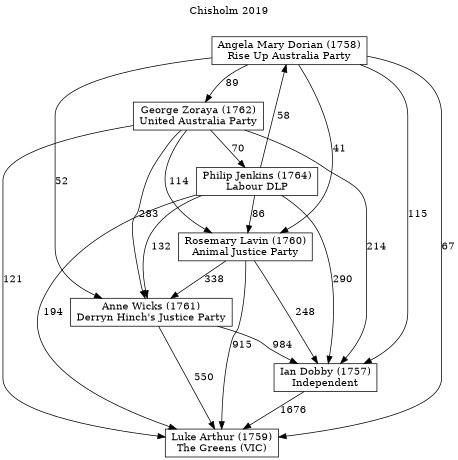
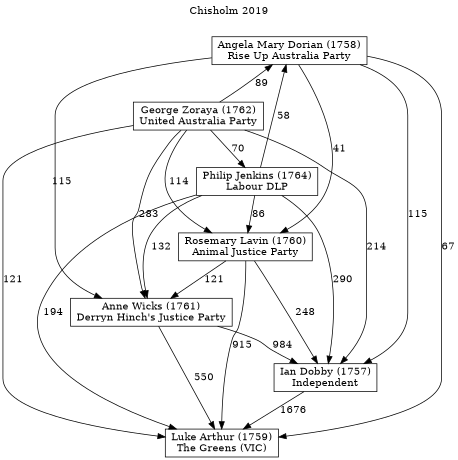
edge "Angela Mary Dorian (1758) Rise Up Australia Party" -> "George Zoraya (1762) United Australia Party": reversed
edge "Angela Mary Dorian (1758) Rise Up Australia Party" -> "Anne Wicks (1761) Derryn Hinch's Justice Party": label "52" -> "115"
edge "Rosemary Lavin (1760) Animal Justice Party" -> "Anne Wicks (1761) Derryn Hinch's Justice Party": label "338" -> "121"
